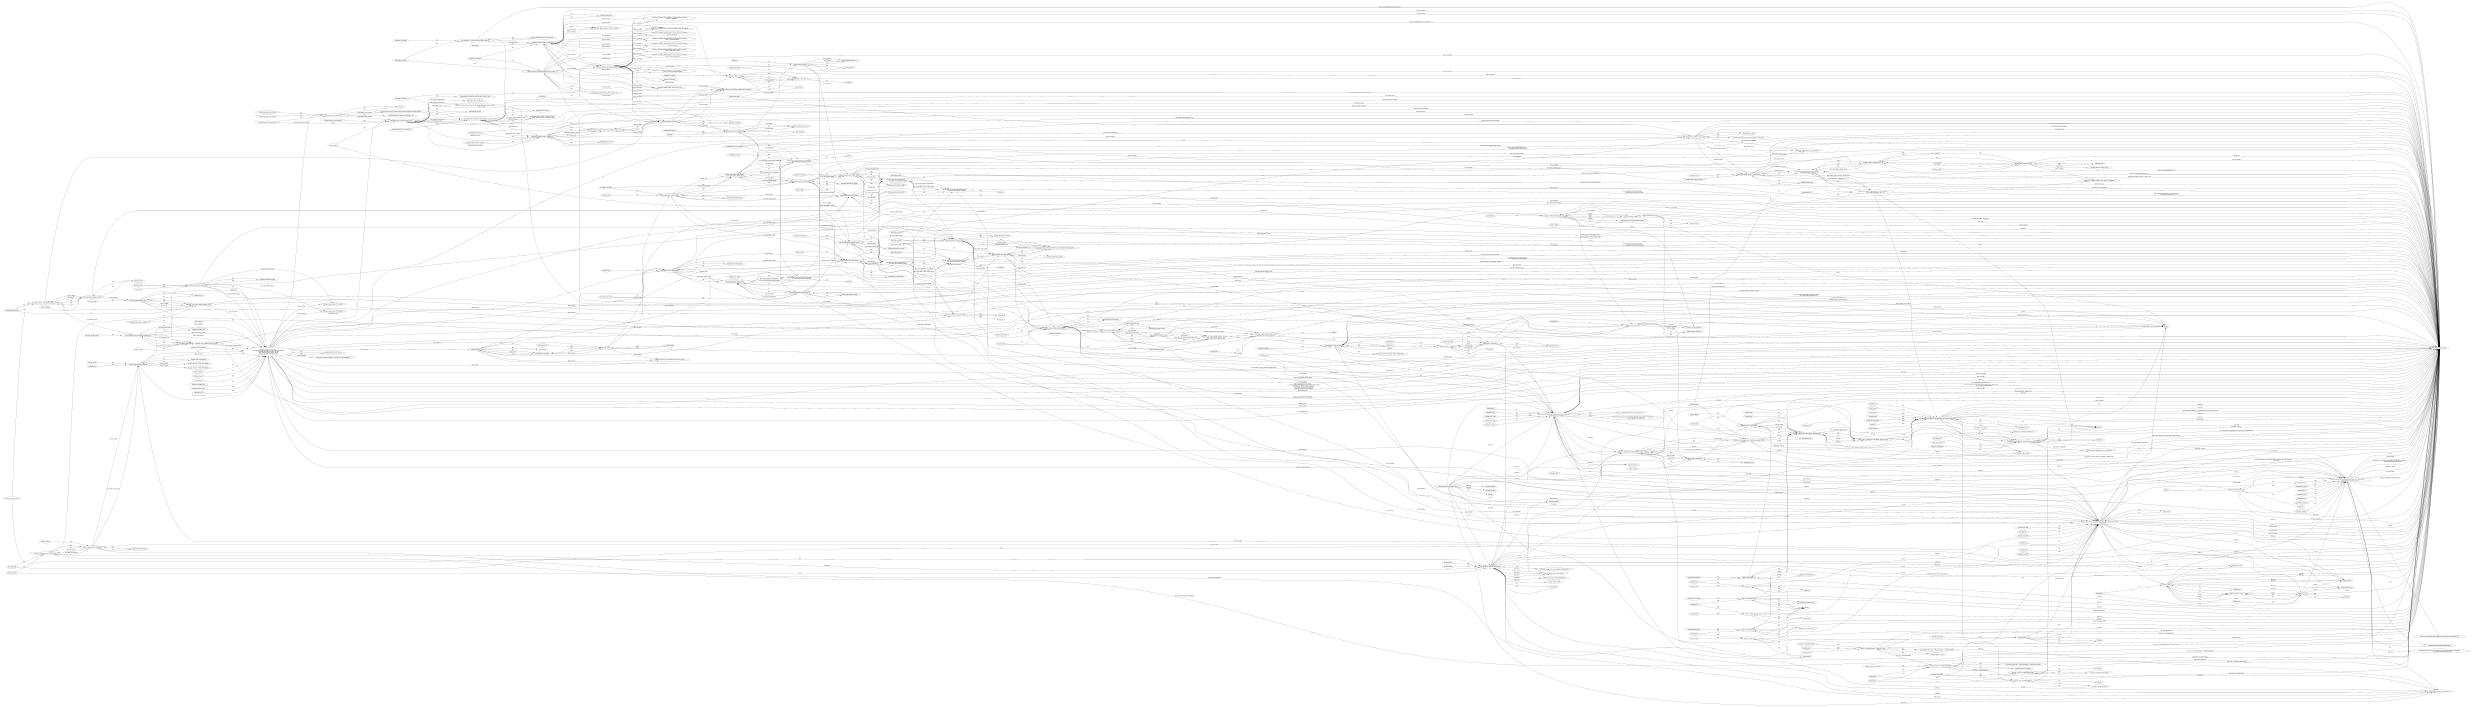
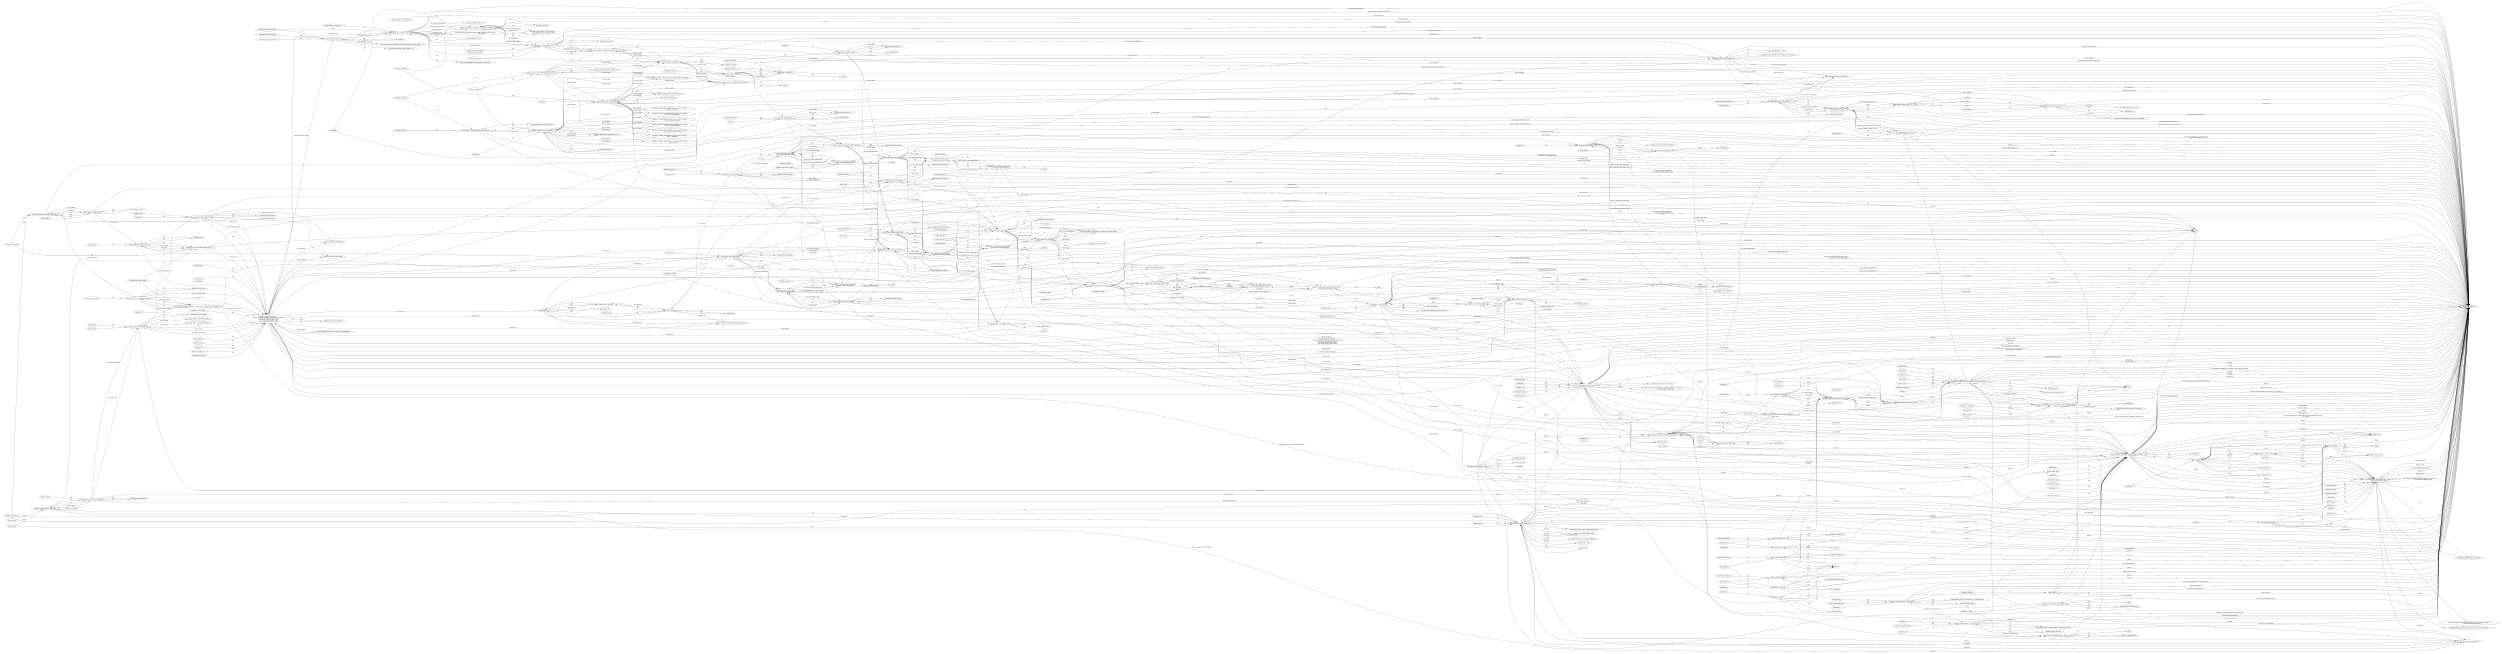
edge "(Call,relative_frame_number < 0)" -> "(MethodReturn,static int)": added, label "DDG: relative_frame_number < 0"
edge "(Call,start_offset & 0x1000)" -> "(Call,end_offset & 0x1000)": now "(Call,end_offset = next_offset - 1)" -> "(Call,end_offset & 0x1000)"
